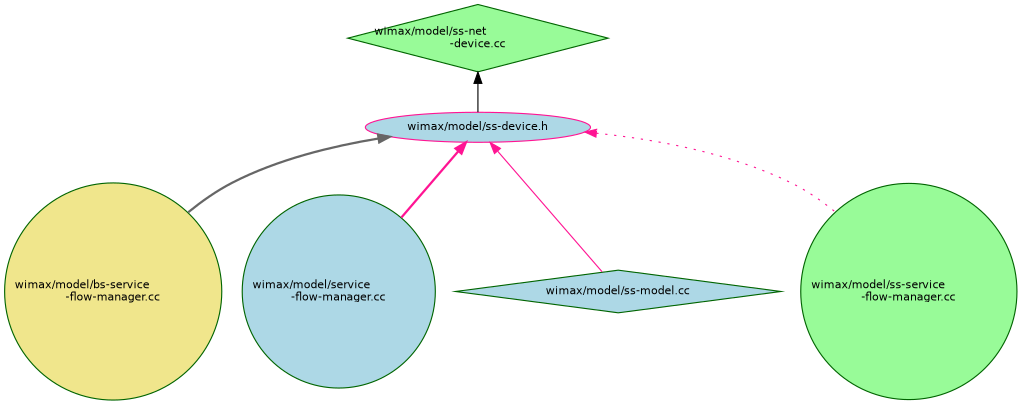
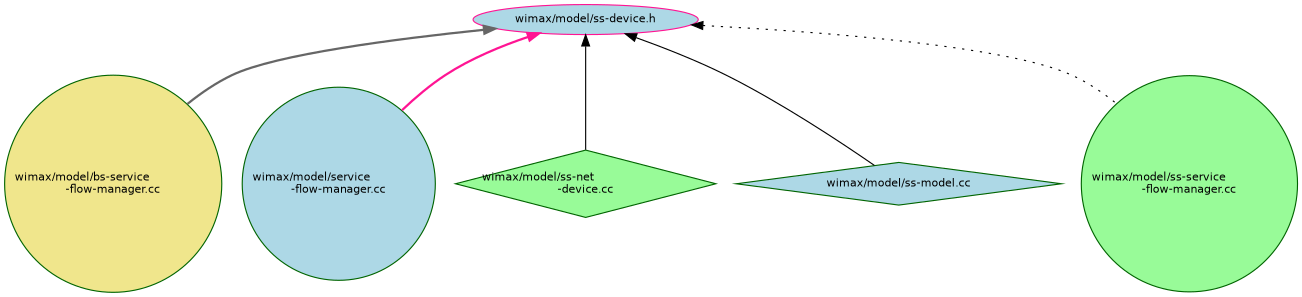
edge "wimax/model/ss-device.h" -> "wimax/model/ss-net -device.cc": reversed
edge "wimax/model/ss-service -flow-manager.cc" -> "wimax/model/ss-device.h": color deeppink -> black
edge "wimax/model/ss-model.cc" -> "wimax/model/ss-device.h": color deeppink -> black
